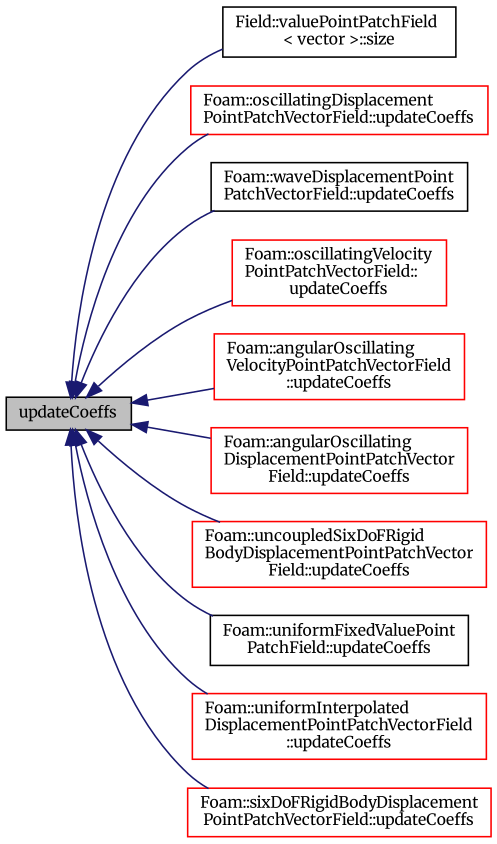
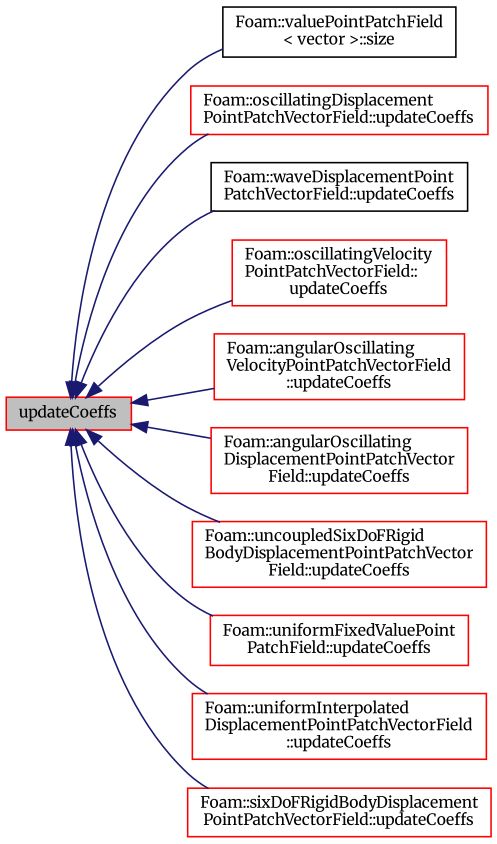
node "Field::valuePointPatchField < vector >::size": label "Field::valuePointPatchField < vector >::size" -> "Foam::valuePointPatchField < vector >::size"
node "updateCoeffs": color black -> red
node "Foam::uniformFixedValuePoint PatchField::updateCoeffs": color black -> red
